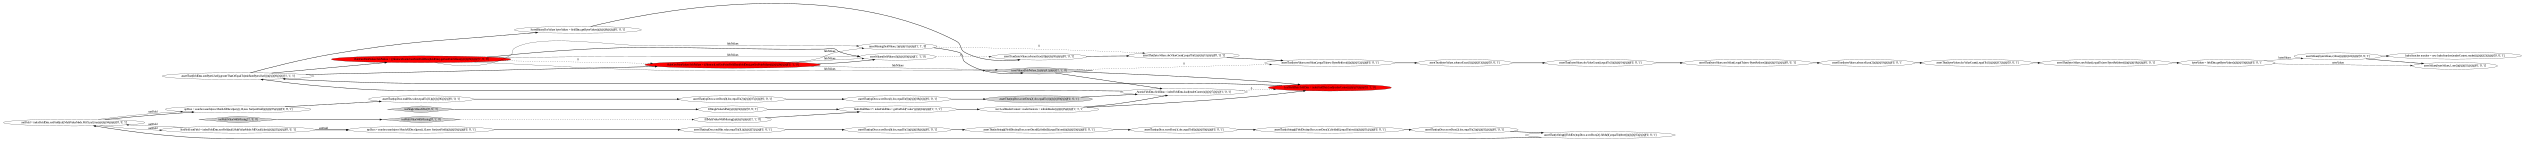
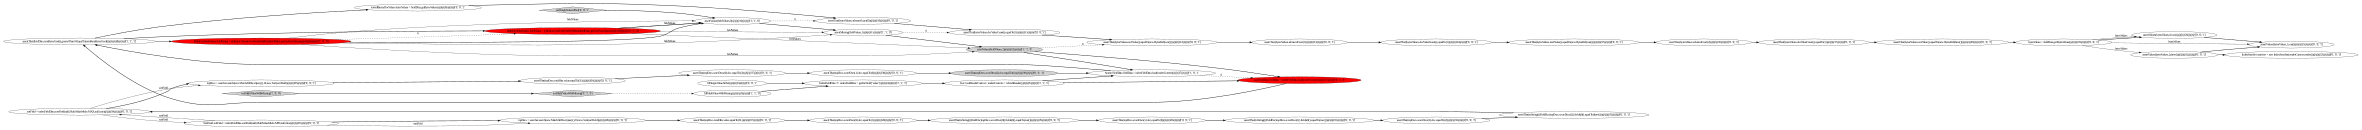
edge "assertValues(fieldValues,0)@@@10@@@['1', '1', '0']" -> "assertMissing(fieldValues,1)@@@11@@@['1', '1', '0']": added
node "assertValues(bytesValues,0,two())@@@20@@@['0', '0', '1']": added
node "assertValues(fieldValues,2)@@@12@@@['1', '1', '0']": shape diamond -> ellipse
edge "testSingleValueAllSet['0', '0', '1']" -> "fillSingleValueAllSet()@@@3@@@['0', '0', '1']": now "testSingleValueAllSet['0', '0', '1']" -> "assertValues(fieldValues,0)@@@10@@@['1', '1', '0']"
